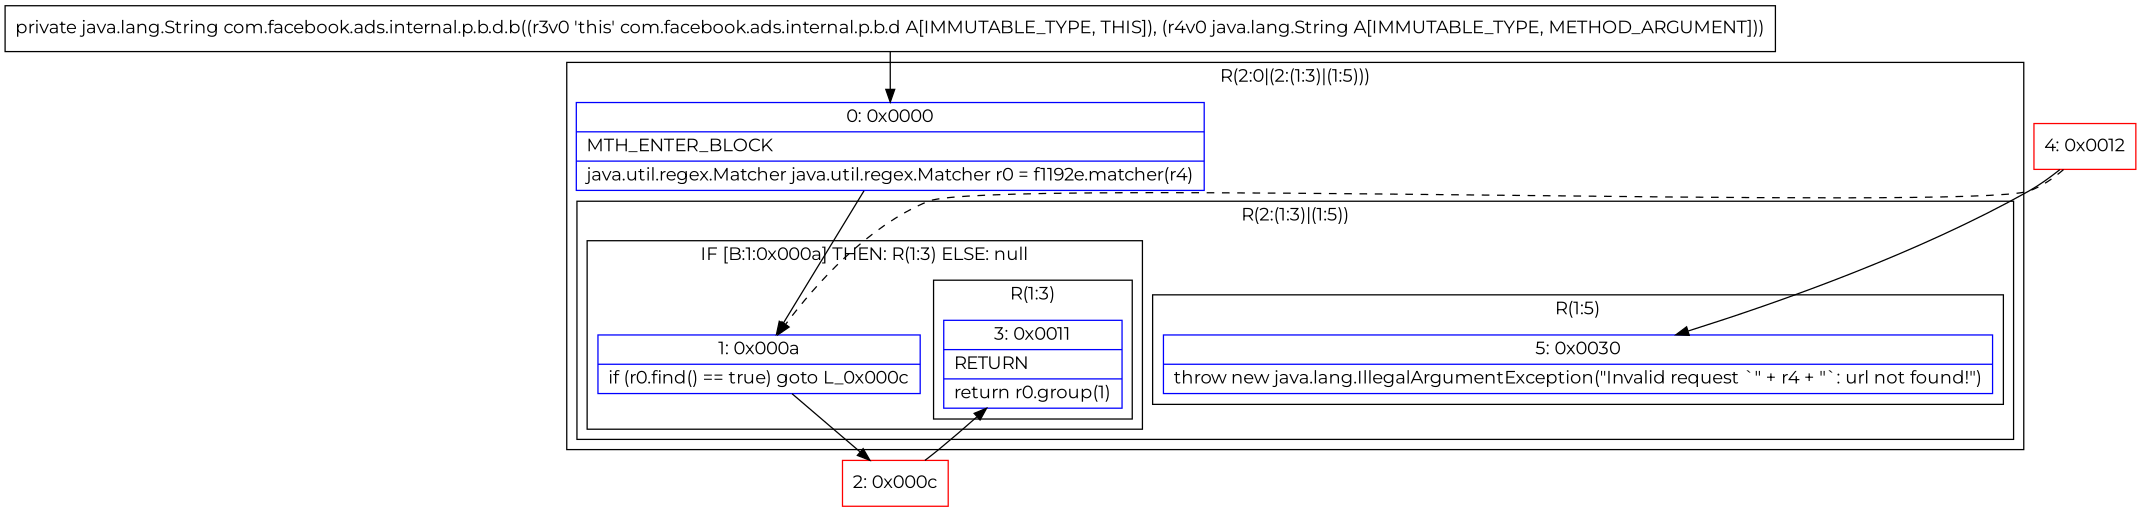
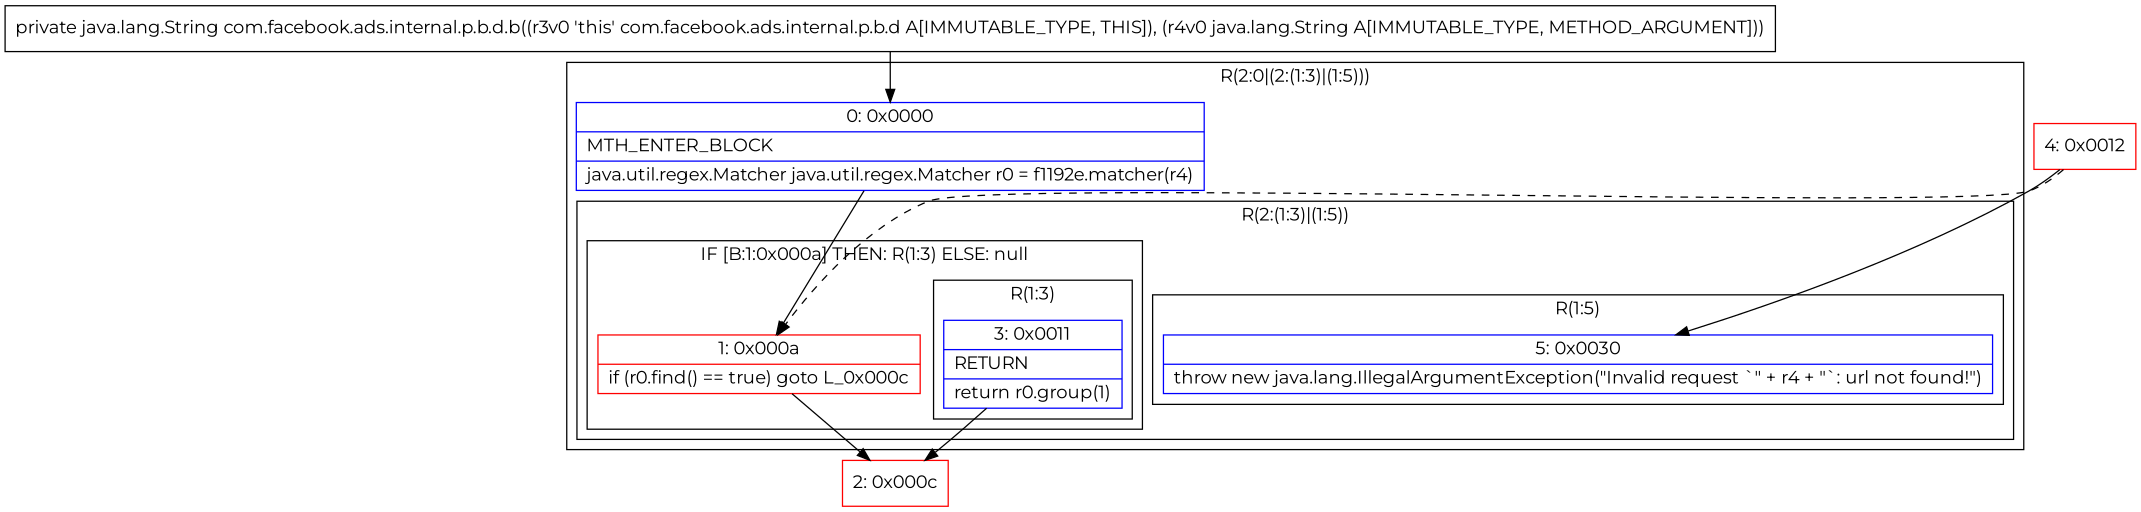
node "1: 0x000a": color blue -> red
edge "2: 0x000c" -> "3: 0x0011": reversed
